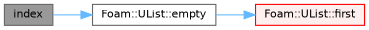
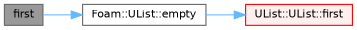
node "index": label "index" -> "first"
node "Foam::UList::first": label "Foam::UList::first" -> "UList::UList::first"
